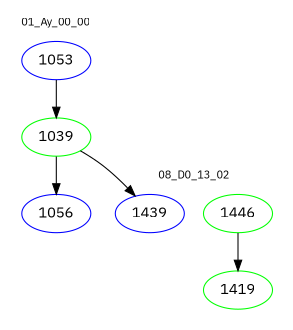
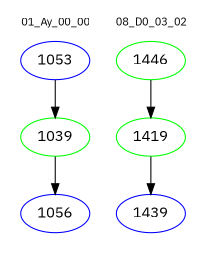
edge "1039" -> "1439": now "1419" -> "1439"
cluster "08_D0_13_02": label "08_D0_13_02" -> "08_D0_03_02"
